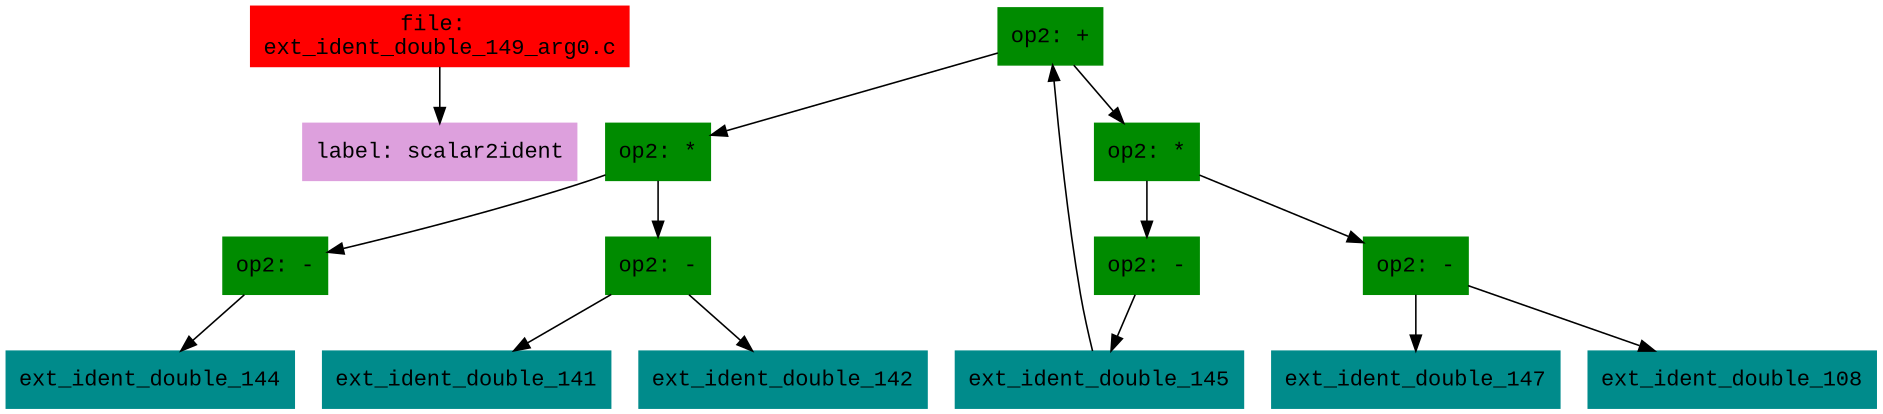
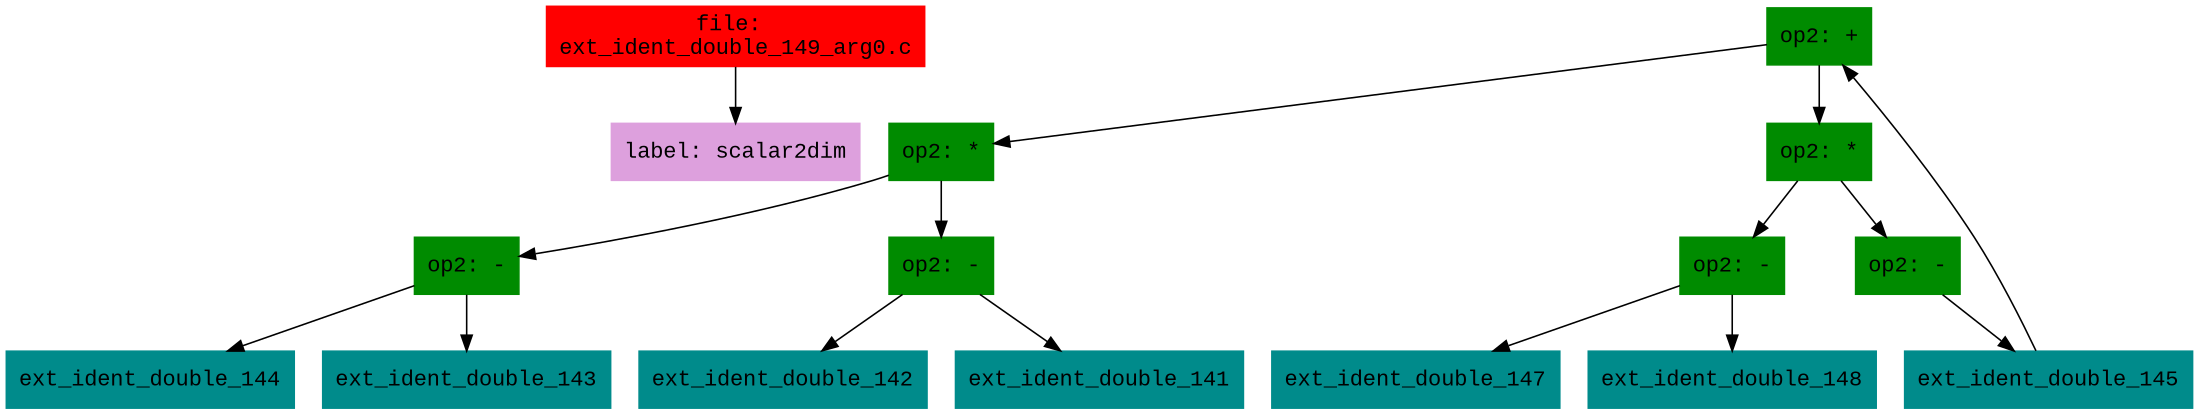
node "label: scalar2ident": label "label: scalar2ident" -> "label: scalar2dim"
node "ext_ident_double_143": added
node "ext_ident_double_108": label "ext_ident_double_108" -> "ext_ident_double_148"
